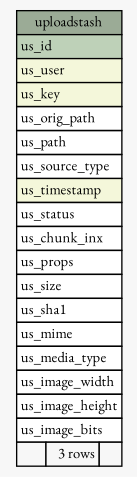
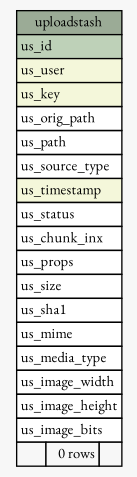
node "uploadstash": text "3 rows" -> "0 rows"
